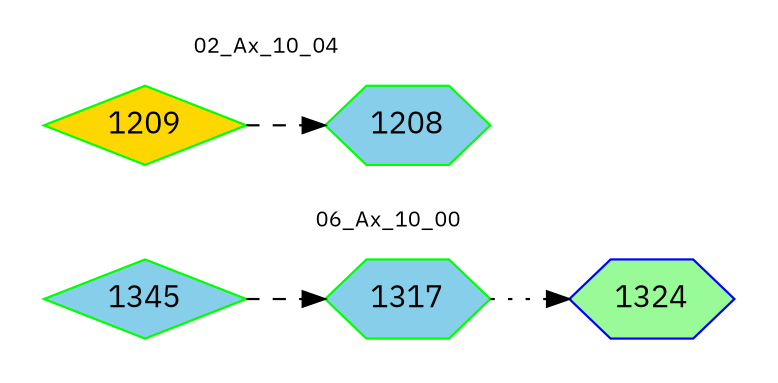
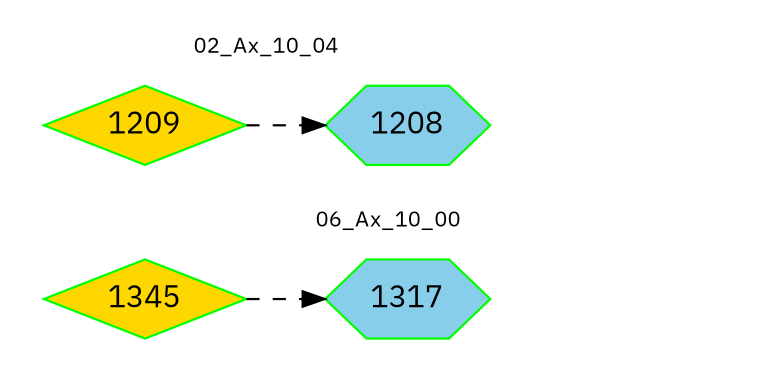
node "1345": fillcolor skyblue -> gold
node "1324": removed
